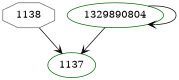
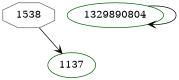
node "1138": label "1138" -> "1538"
edge "1329890804" -> "1137": removed
